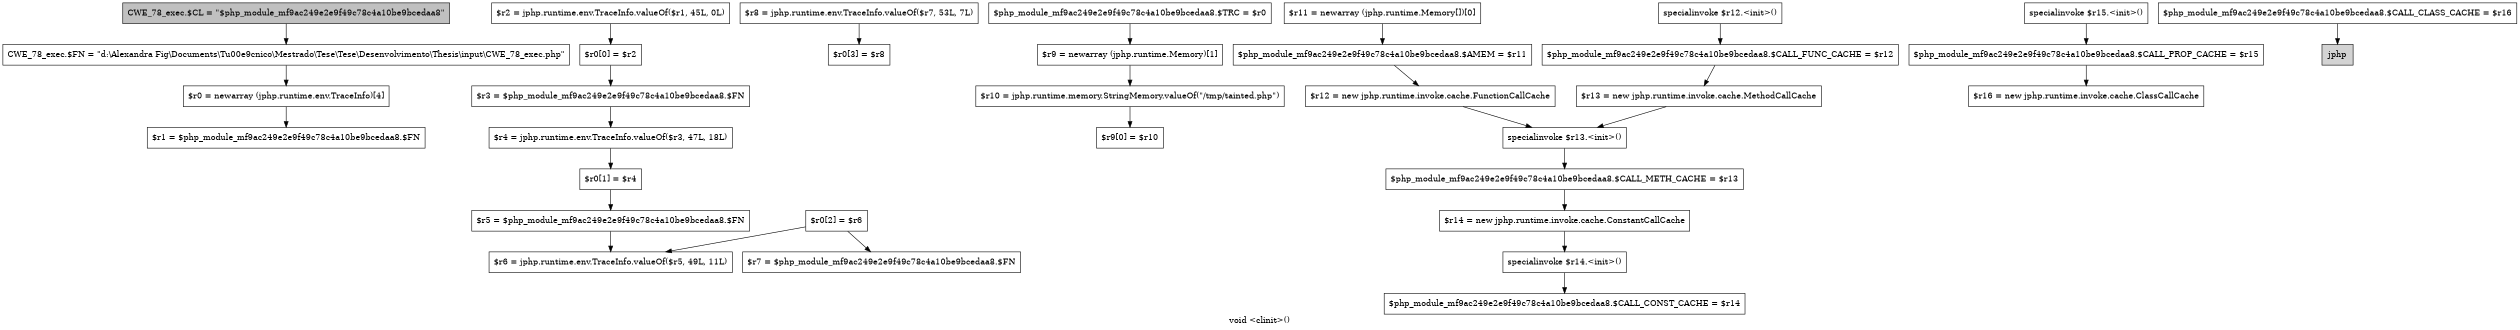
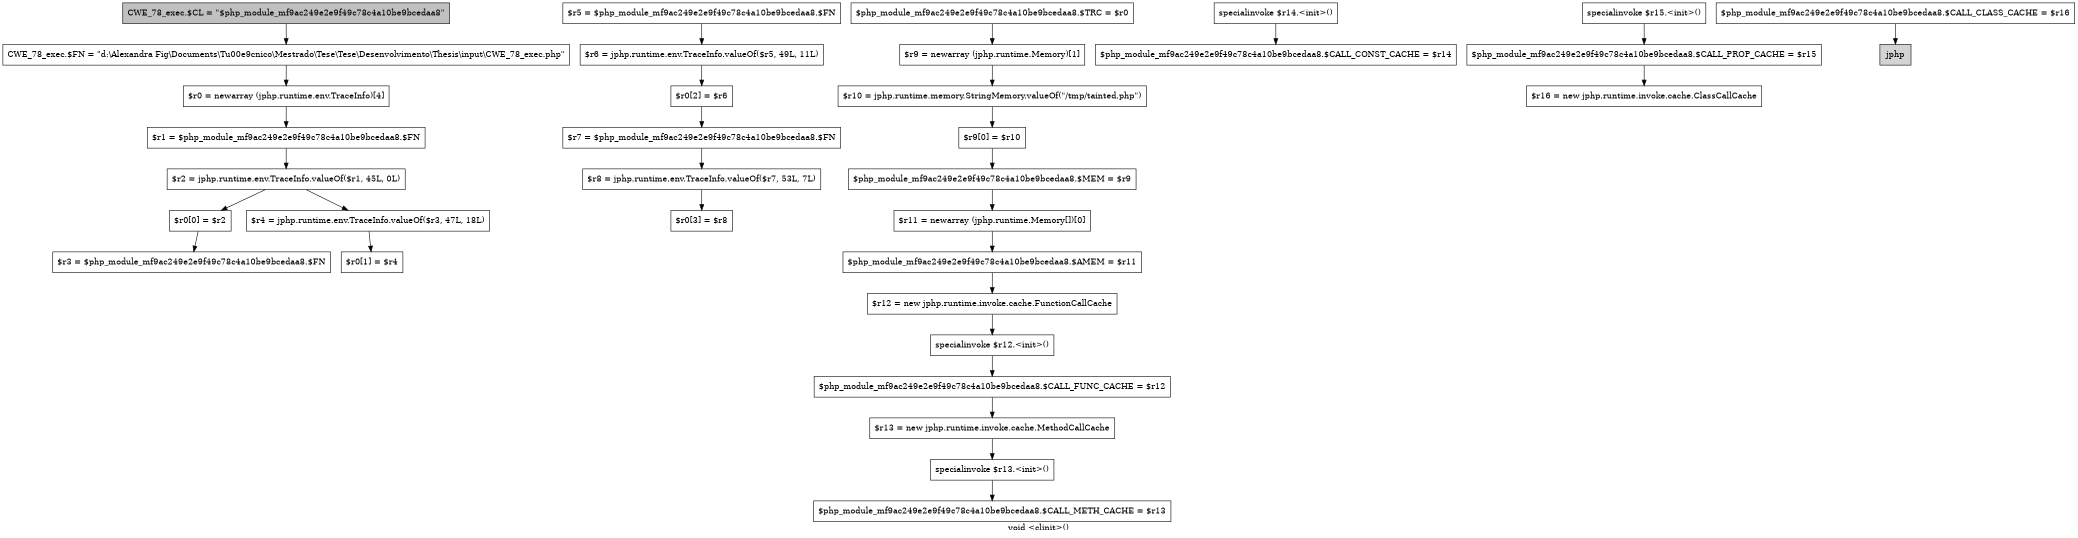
edge "$r3 = $php_module_mf9ac249e2e9f49c78c4a10be9bcedaa8.$FN" -> "$r4 = jphp.runtime.env.TraceInfo.valueOf($r3, 47L, 18L)": now "$r2 = jphp.runtime.env.TraceInfo.valueOf($r1, 45L, 0L)" -> "$r4 = jphp.runtime.env.TraceInfo.valueOf($r3, 47L, 18L)"
edge "$r12 = new jphp.runtime.invoke.cache.FunctionCallCache" -> "specialinvoke $r13.<init>()": now "$r12 = new jphp.runtime.invoke.cache.FunctionCallCache" -> "specialinvoke $r12.<init>()"
edge "$r1 = $php_module_mf9ac249e2e9f49c78c4a10be9bcedaa8.$FN" -> "$r2 = jphp.runtime.env.TraceInfo.valueOf($r1, 45L, 0L)": added
edge "$r7 = $php_module_mf9ac249e2e9f49c78c4a10be9bcedaa8.$FN" -> "$r8 = jphp.runtime.env.TraceInfo.valueOf($r7, 53L, 7L)": added
node "$php_module_mf9ac249e2e9f49c78c4a10be9bcedaa8.$MEM = $r9": added
edge "$r0[1] = $r4" -> "$r5 = $php_module_mf9ac249e2e9f49c78c4a10be9bcedaa8.$FN": removed
node "$r14 = new jphp.runtime.invoke.cache.ConstantCallCache": removed
edge "$r0[2] = $r6" -> "$r6 = jphp.runtime.env.TraceInfo.valueOf($r5, 49L, 11L)": reversed
